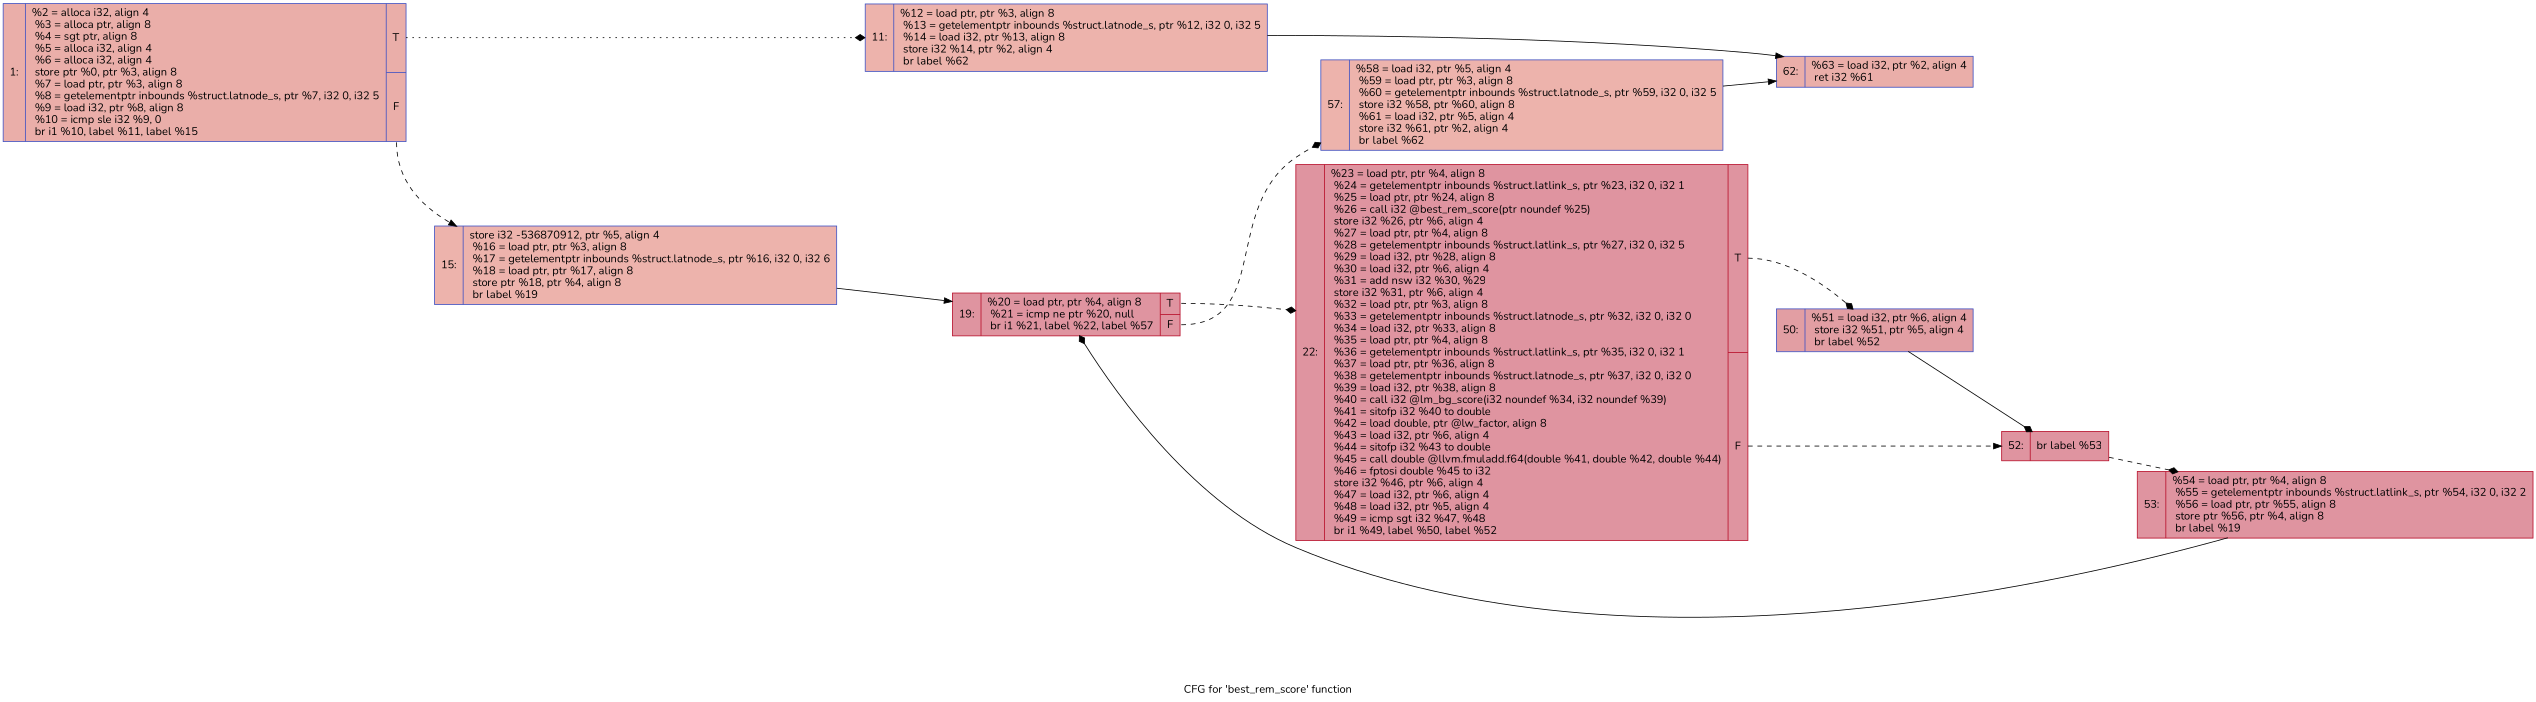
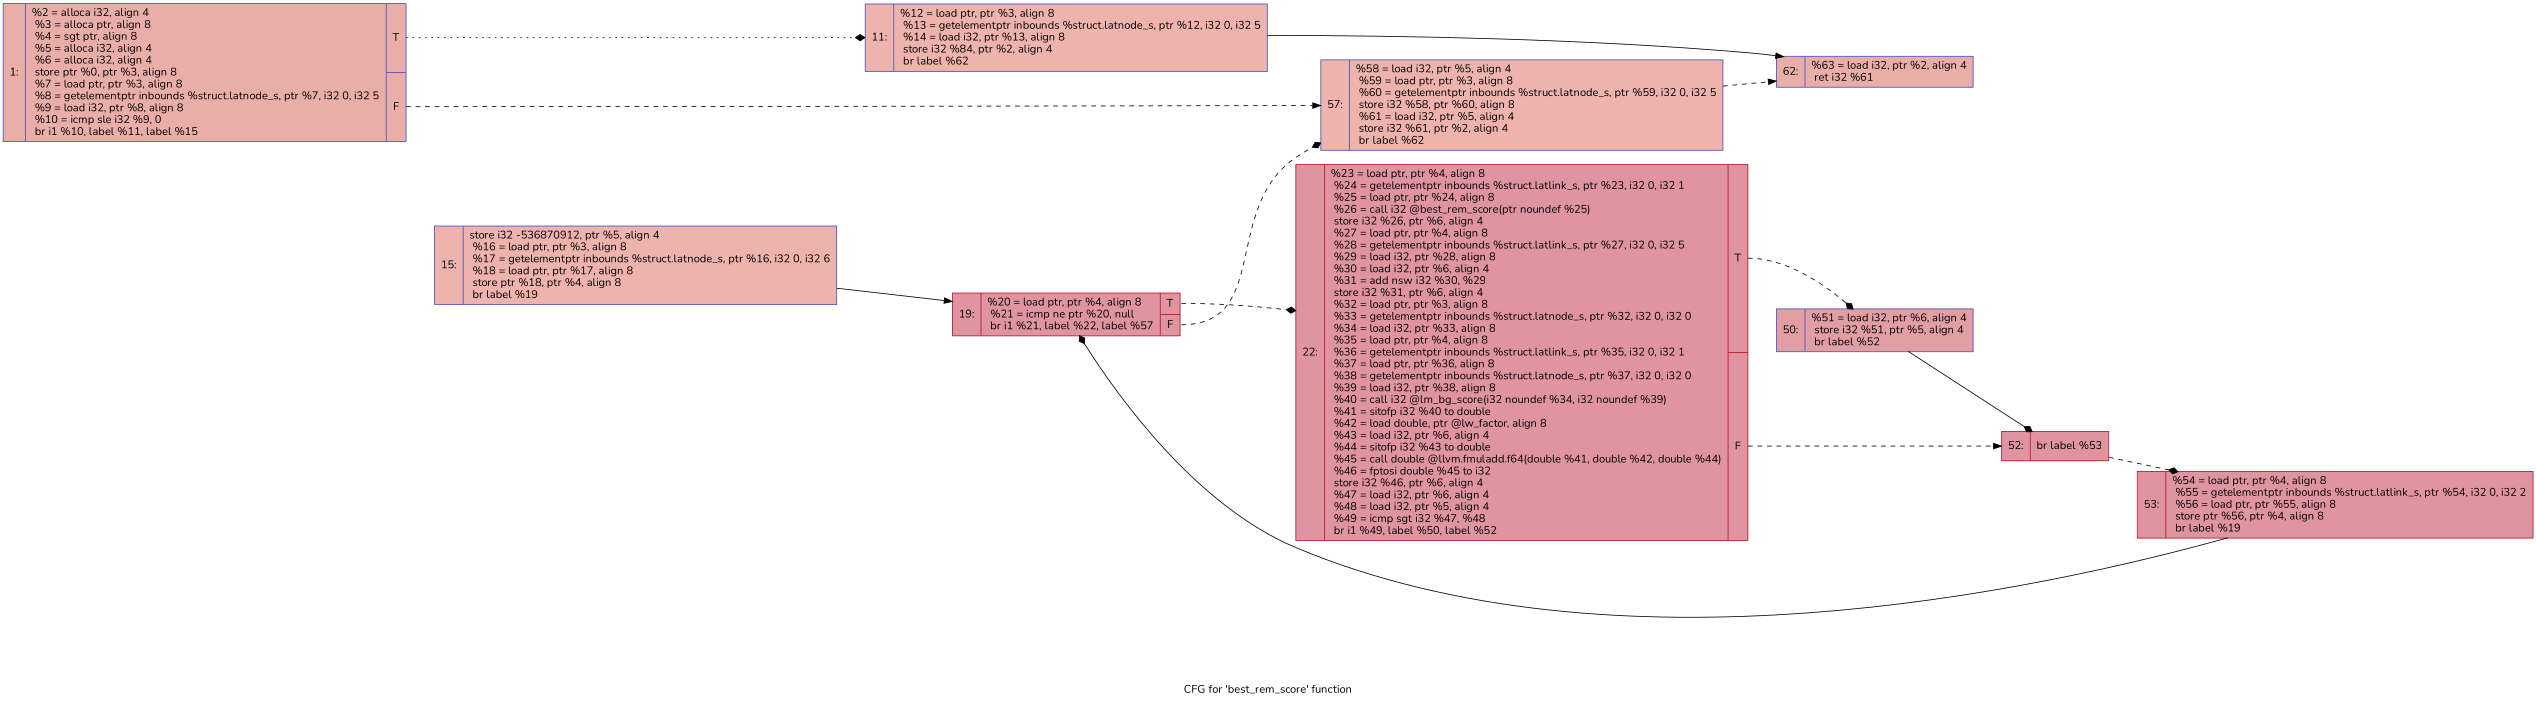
node "11:": text "store i32 %14, ptr %2, align 4" -> "store i32 %84, ptr %2, align 4"
edge "57:" -> "62:": style solid -> dashed
edge "1:" -> "15:": now "1:" -> "57:"
